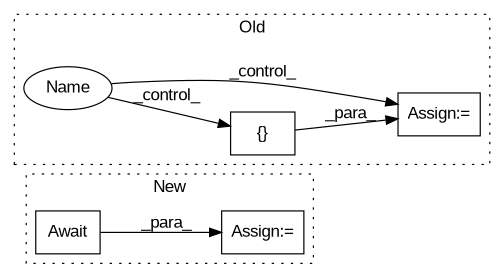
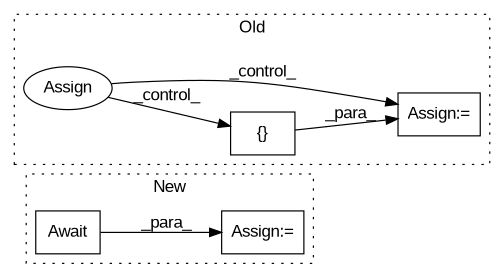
node "Name": label "Name" -> "Assign"
